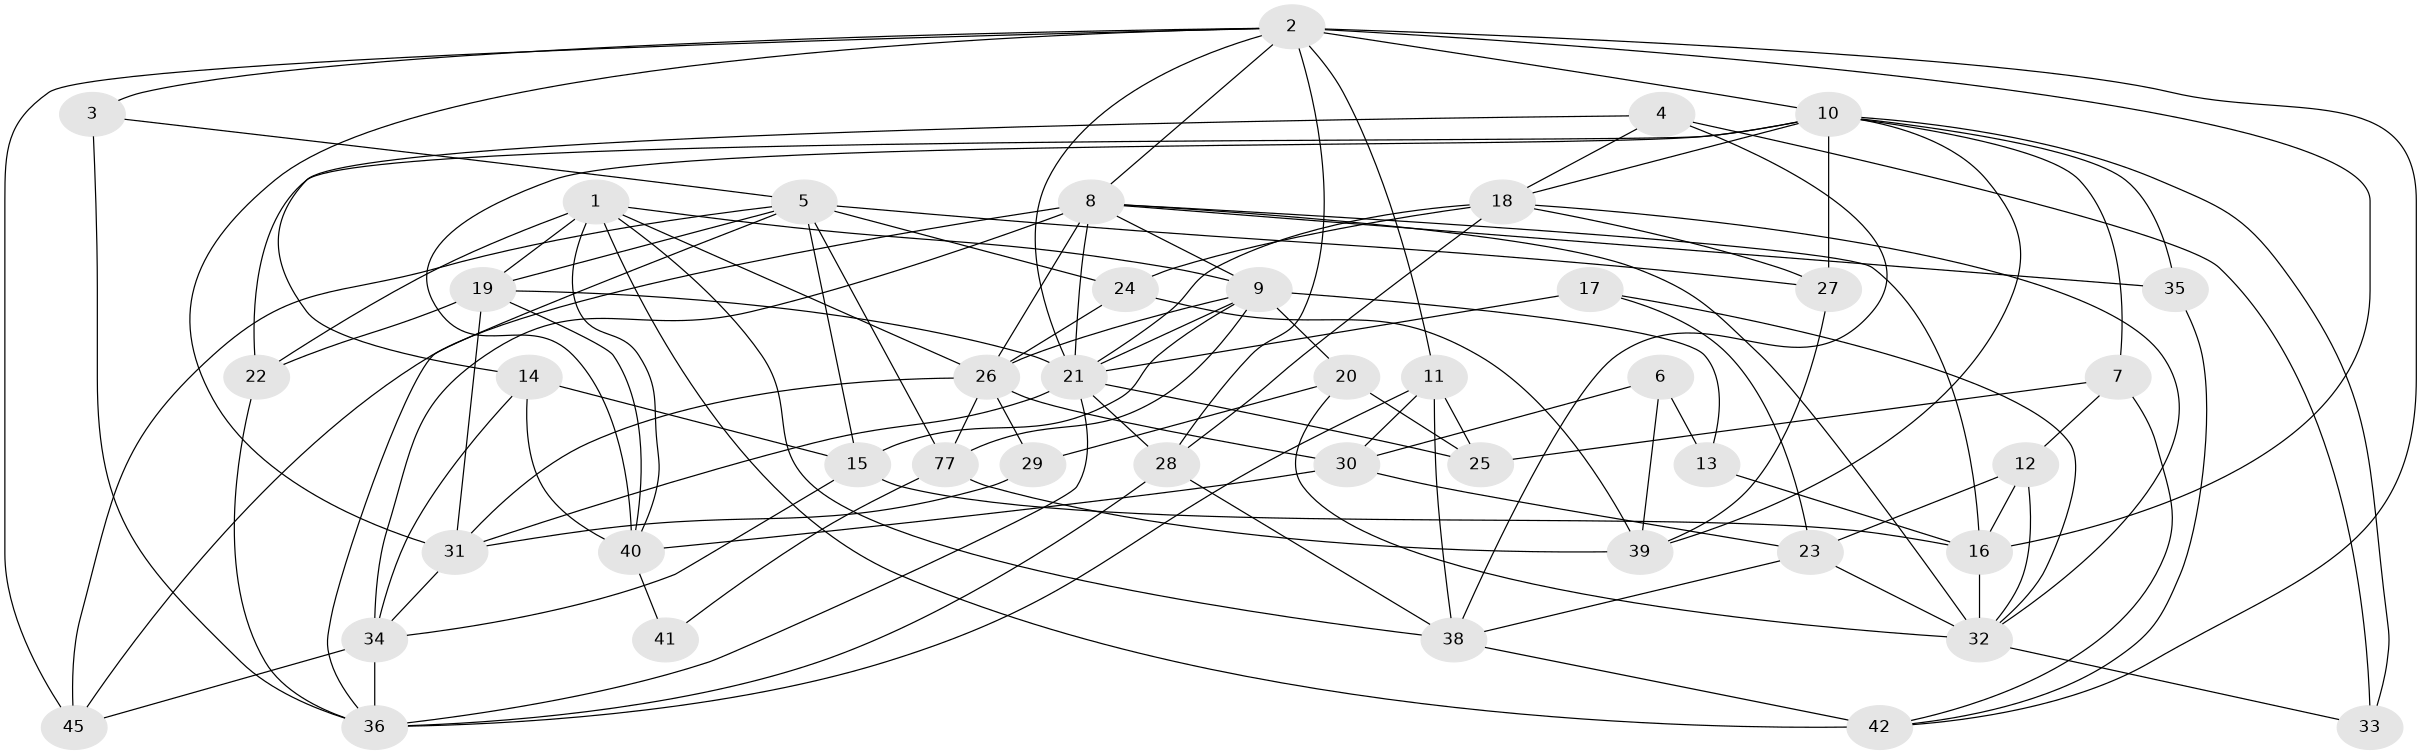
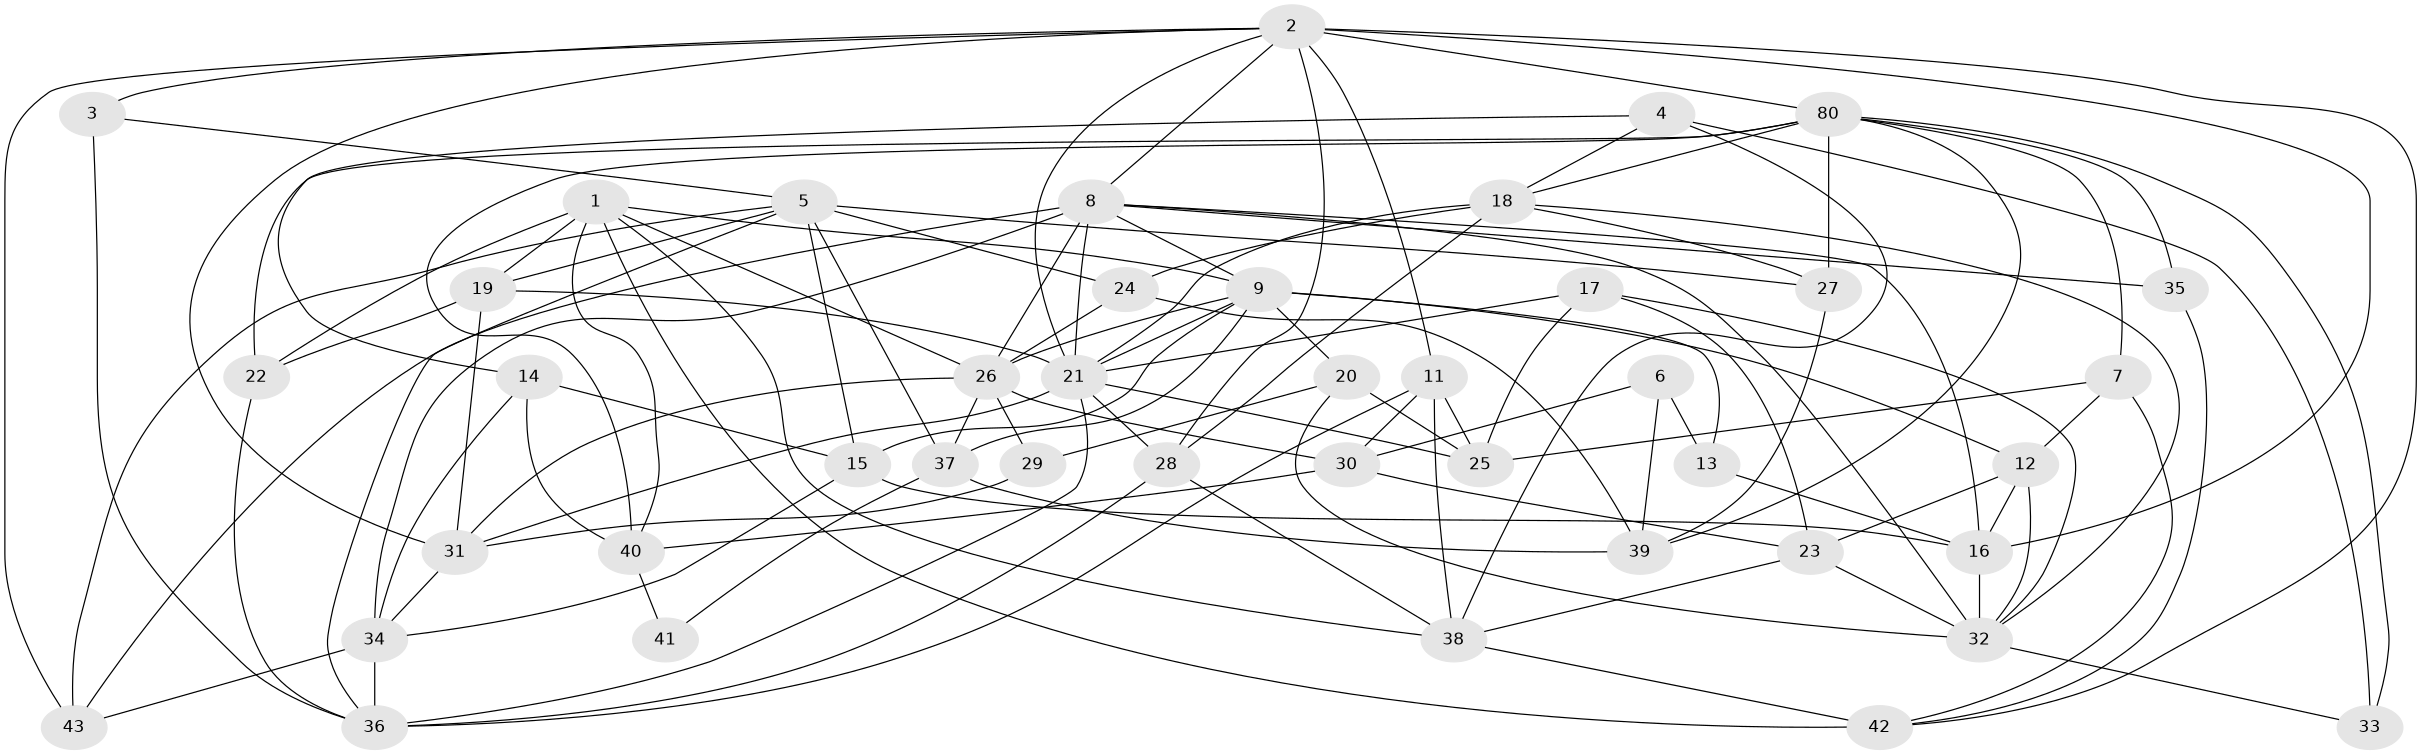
node "10": label "10" -> "80"
edge "9" -- "12": added
edge "17" -- "25": added
edge "19" -- "40": removed
node "77": label "77" -> "37"
node "45": label "45" -> "43"
